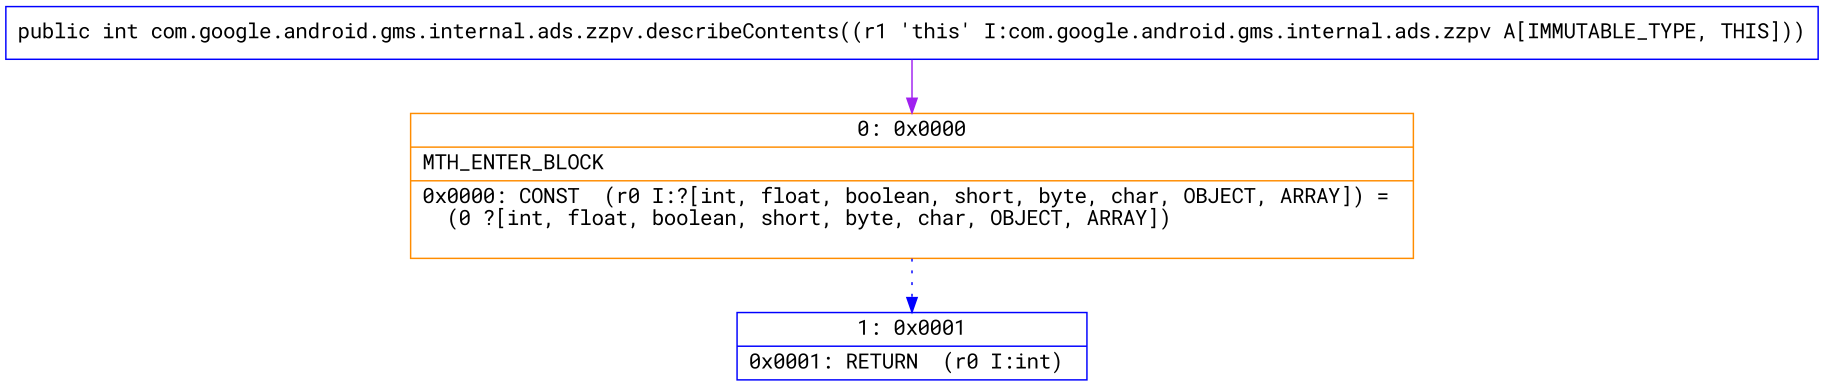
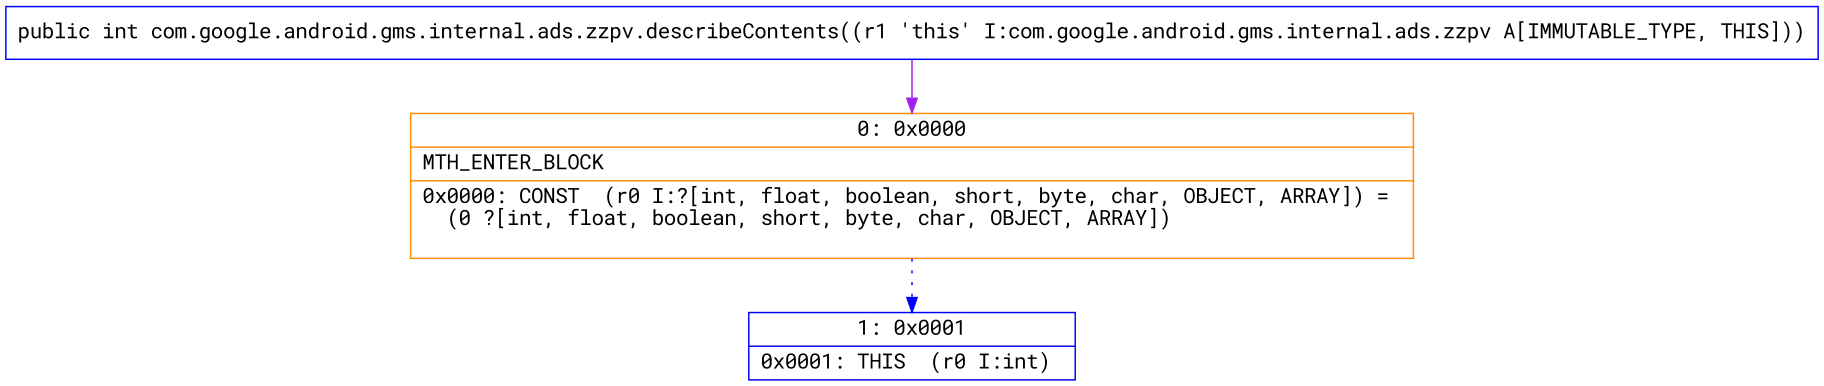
node "1: 0x0001": text "0x0001: RETURN  (r0 I:int)" -> "0x0001: THIS  (r0 I:int)"
